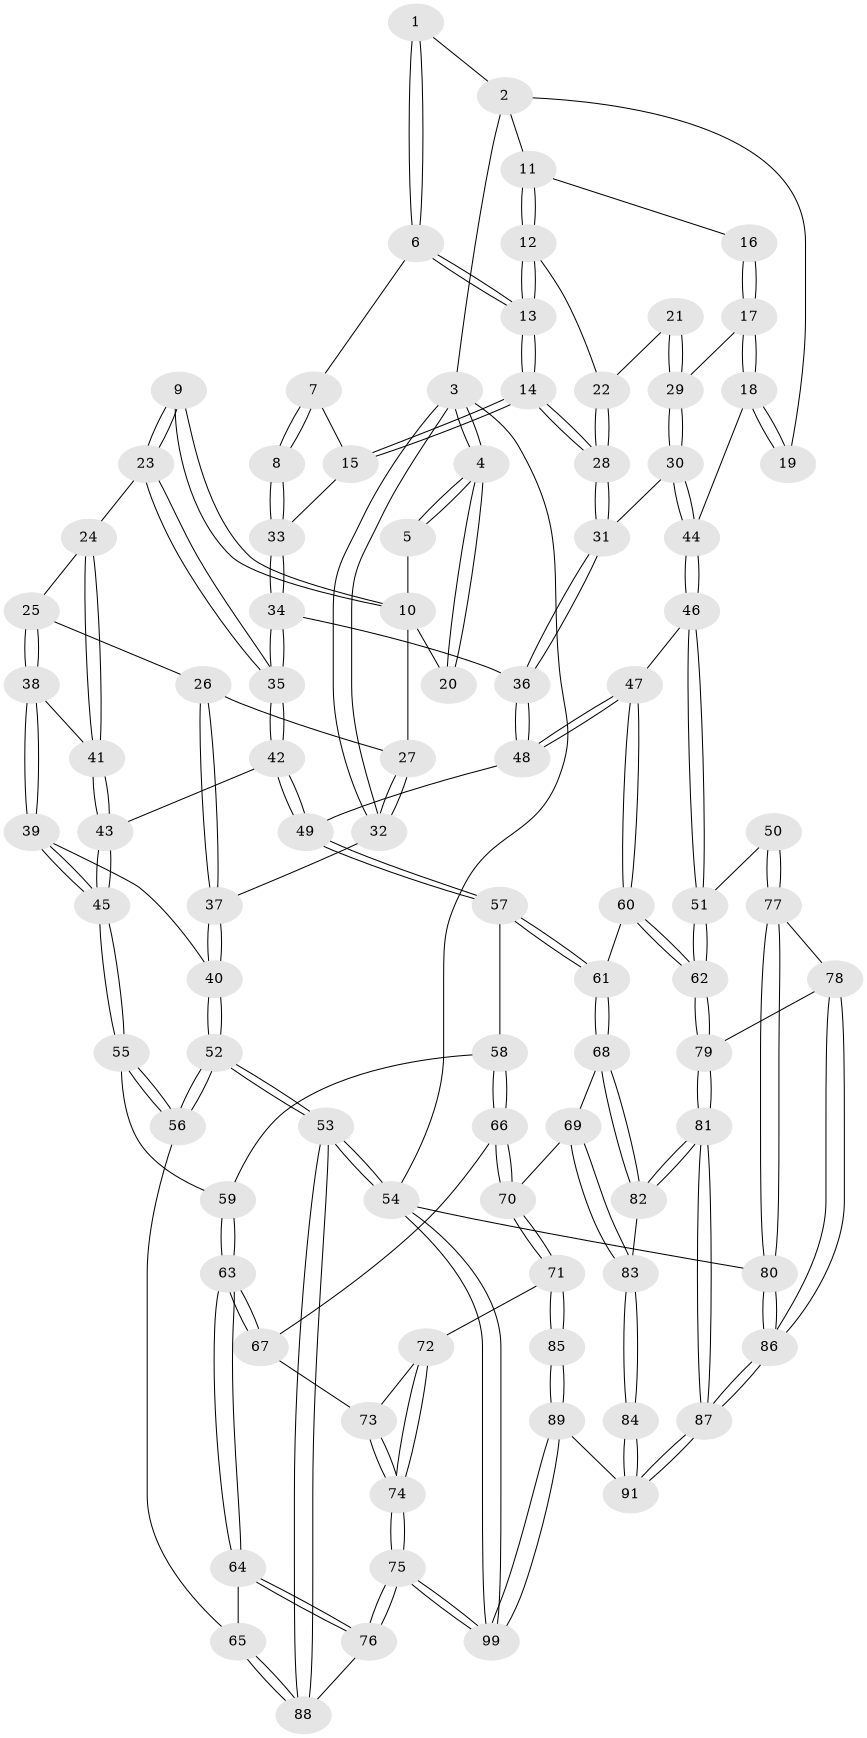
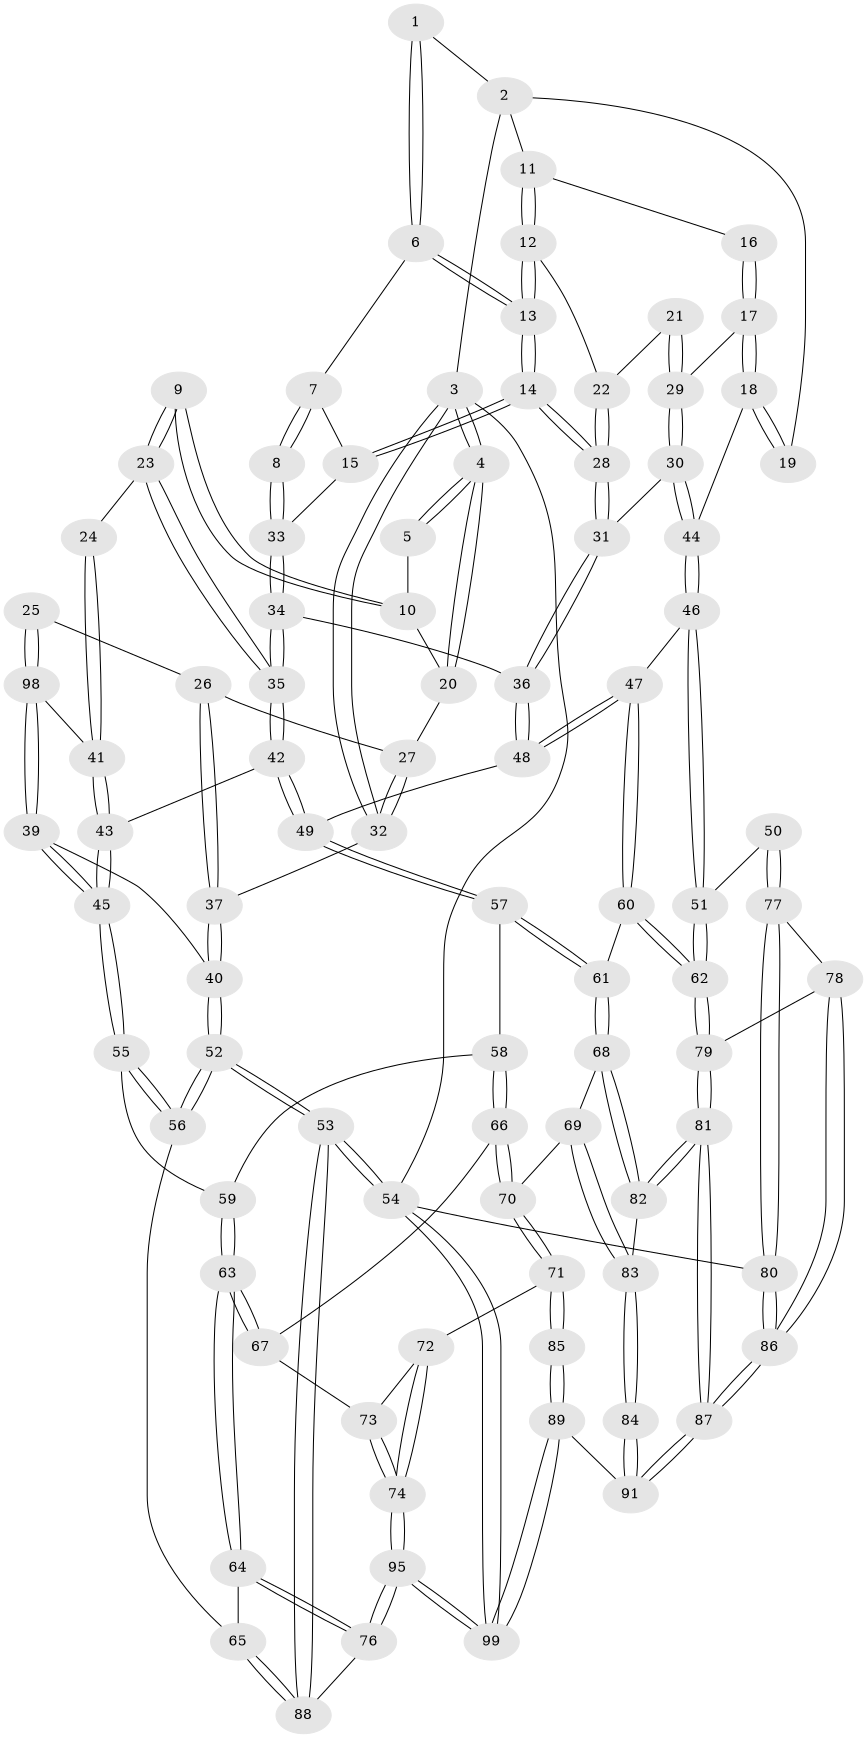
edge "24" -- "25": removed
node "38": label "38" -> "98"
edge "10" -- "27": now "20" -- "27"
node "75": label "75" -> "95"
